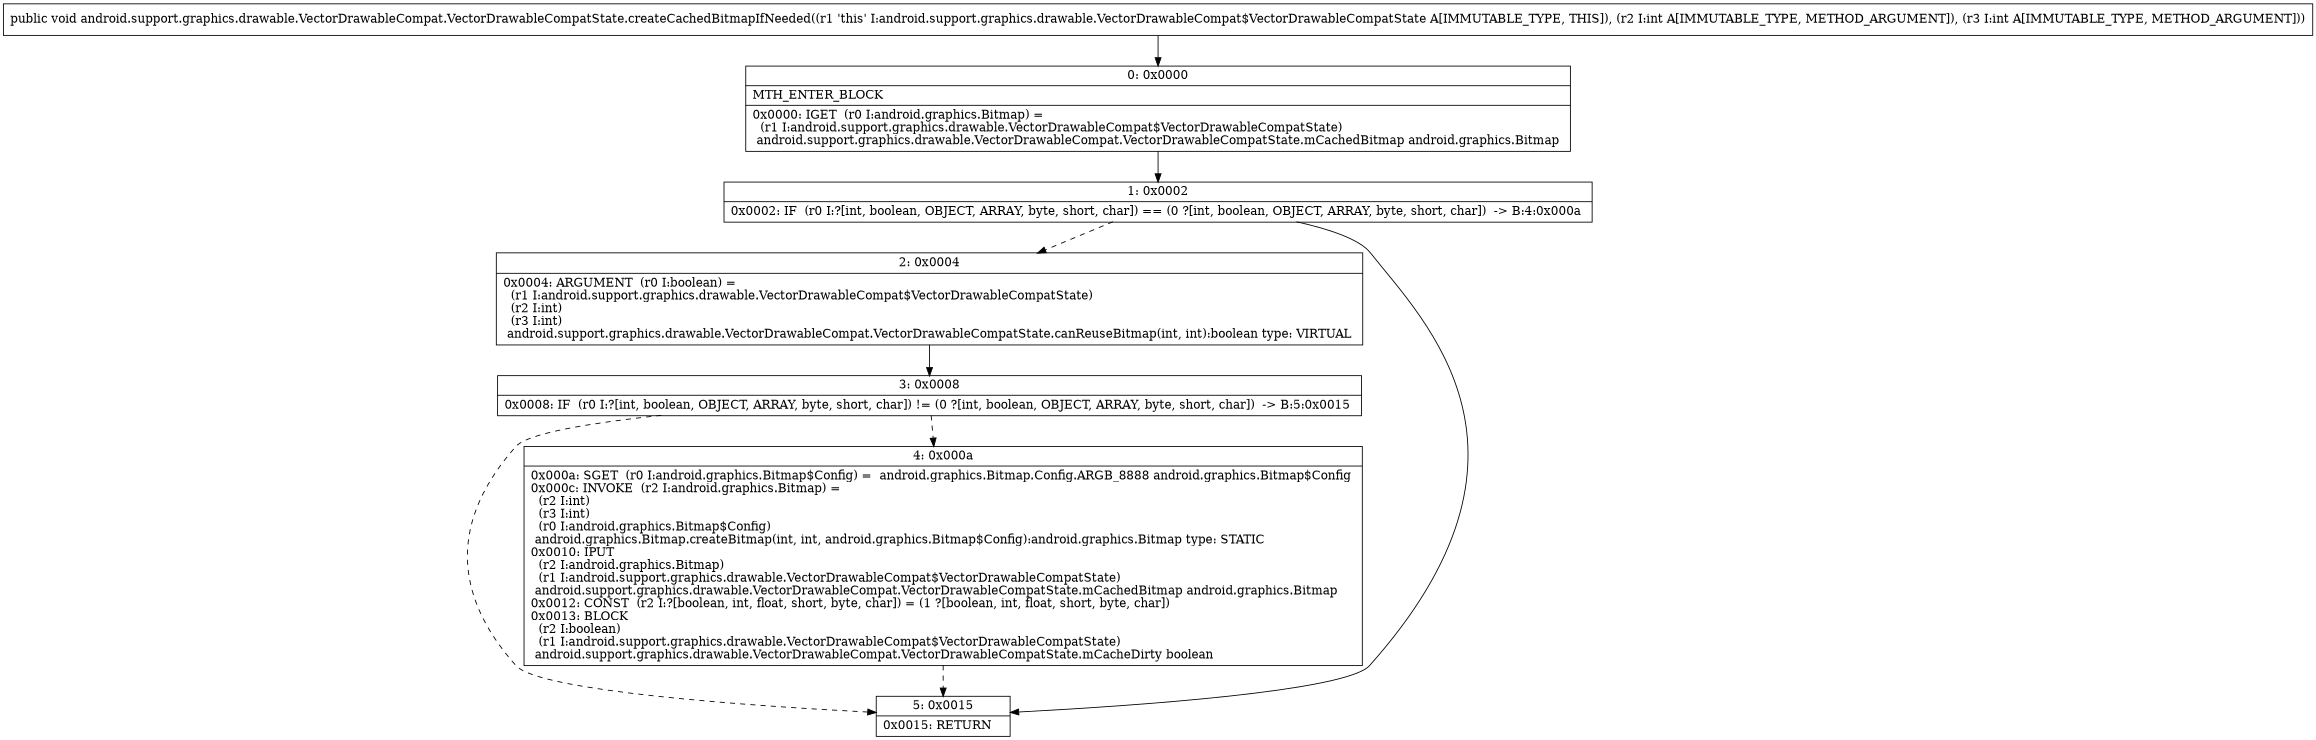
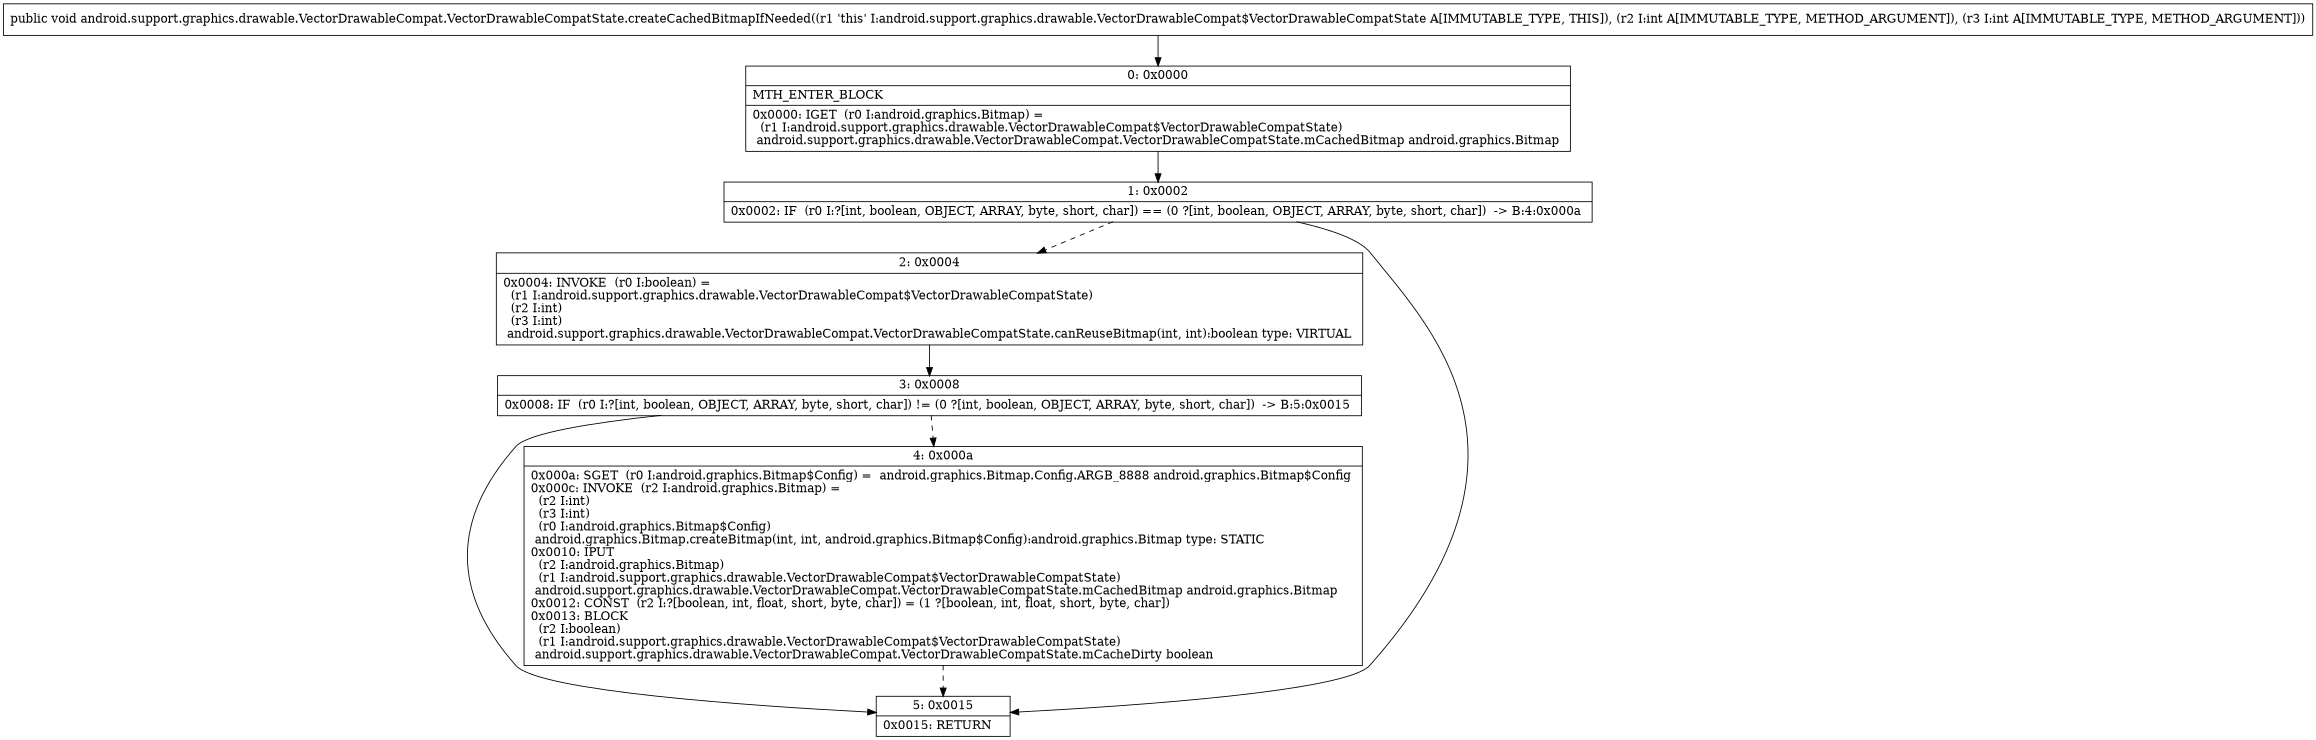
node "2: 0x0004": text "0x0004: ARGUMENT  (r0 I:boolean) =" -> "0x0004: INVOKE  (r0 I:boolean) ="
edge "3: 0x0008" -> "5: 0x0015": style dashed -> solid
